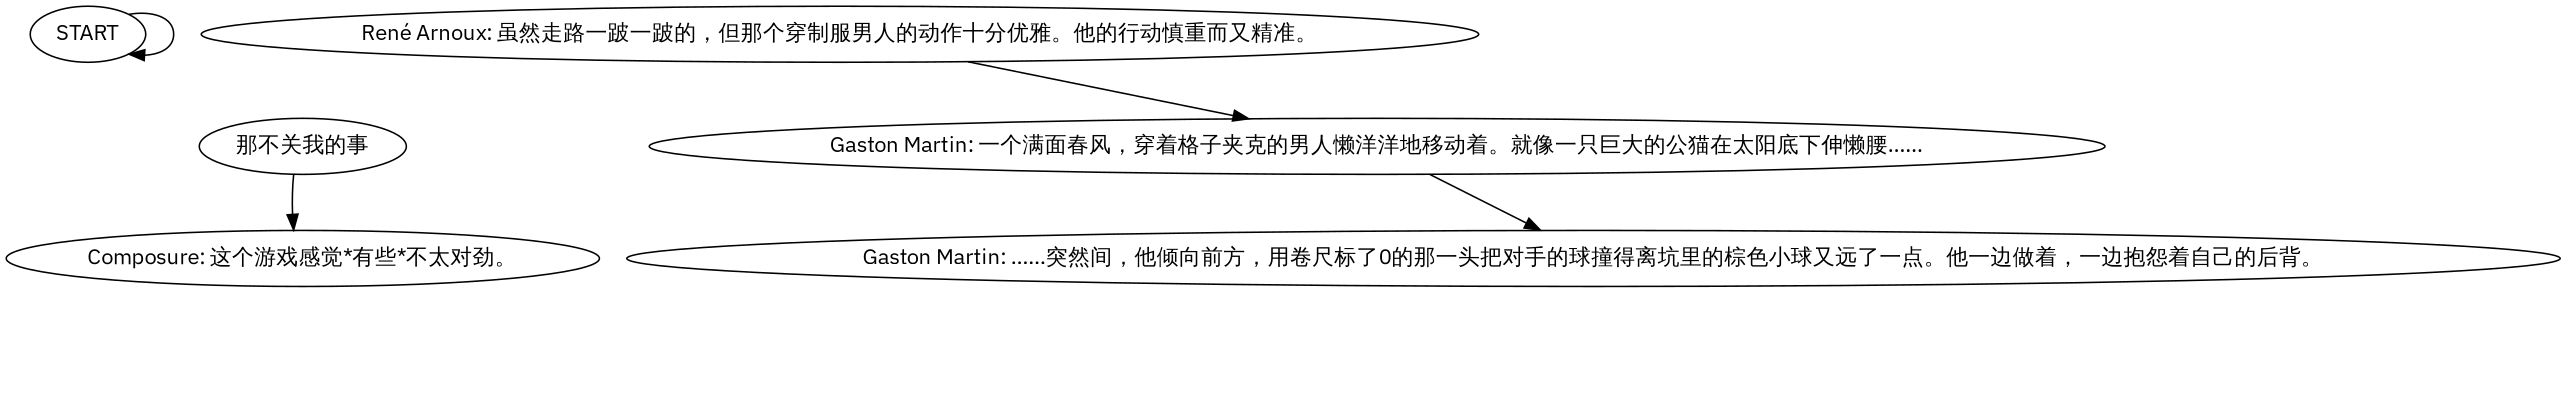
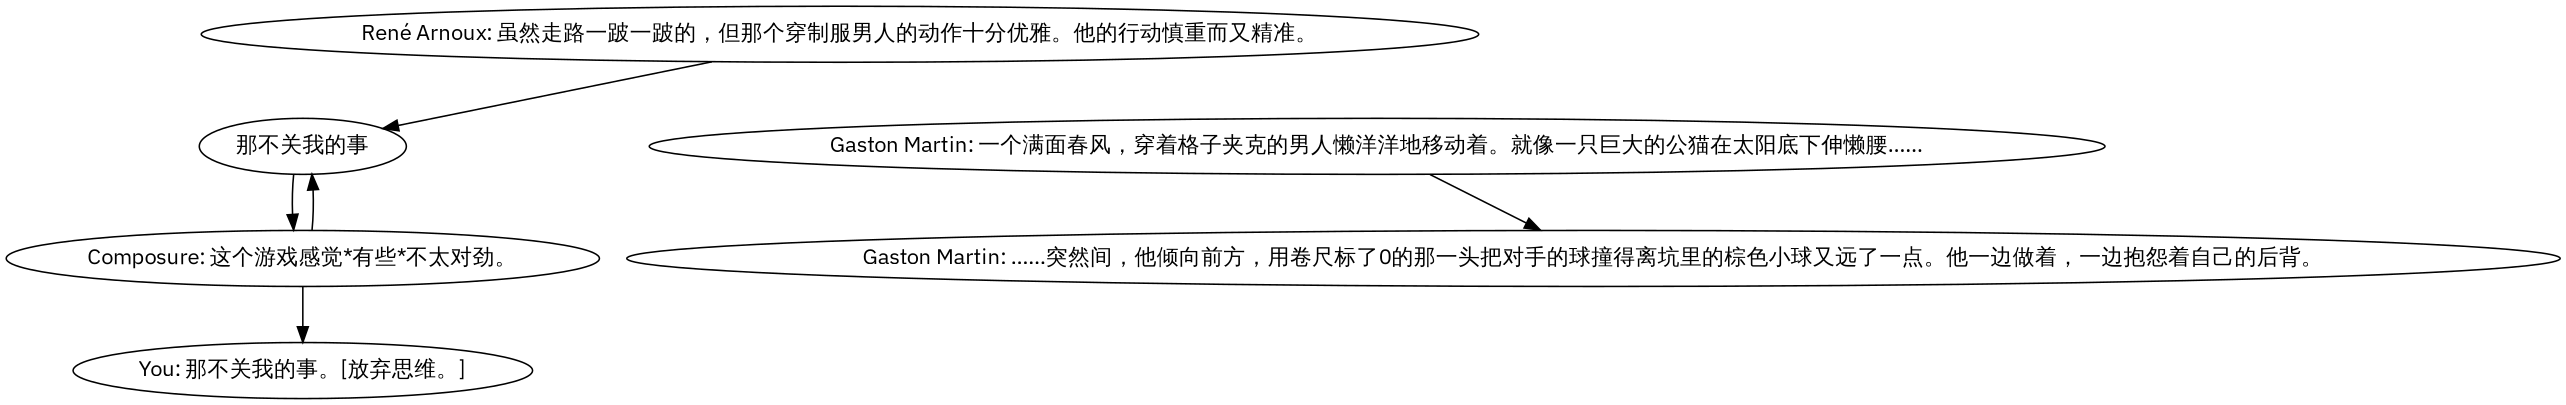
node "START": removed
edge "René Arnoux: 虽然走路一跛一跛的，但那个穿制服男人的动作十分优雅。他的行动慎重而又精准。" -> "Gaston Martin: 一个满面春风，穿着格子夹克的男人懒洋洋地移动着。就像一只巨大的公猫在太阳底下伸懒腰……": now "René Arnoux: 虽然走路一跛一跛的，但那个穿制服男人的动作十分优雅。他的行动慎重而又精准。" -> "那不关我的事"
edge "Composure: 这个游戏感觉*有些*不太对劲。" -> "那不关我的事": added
node "You: 那不关我的事。[放弃思维。]": added
